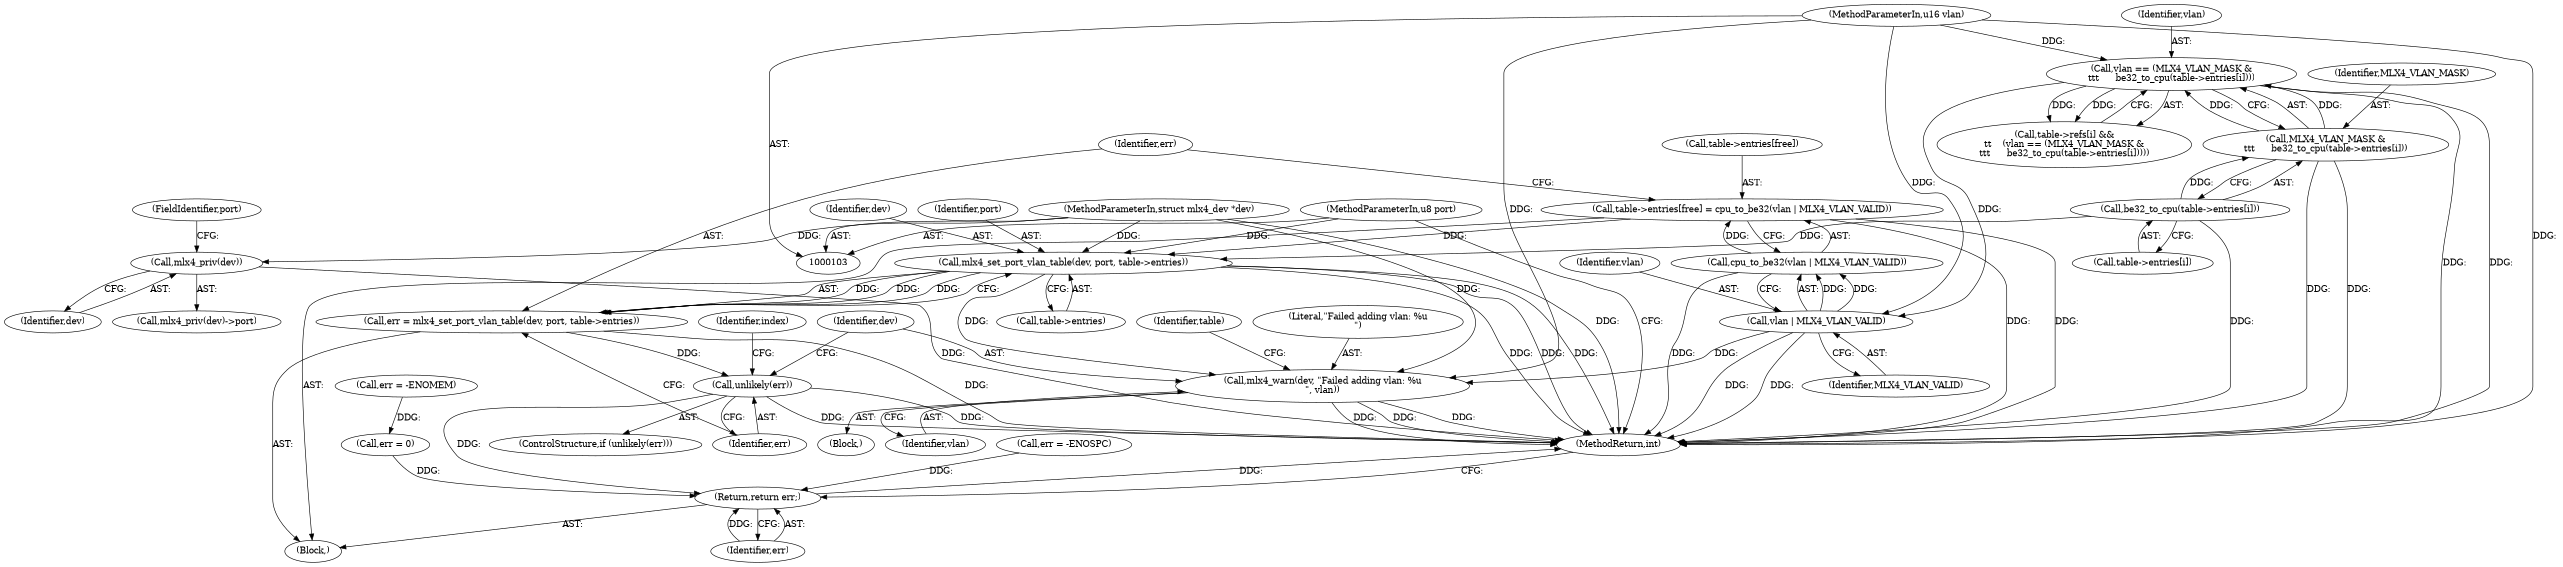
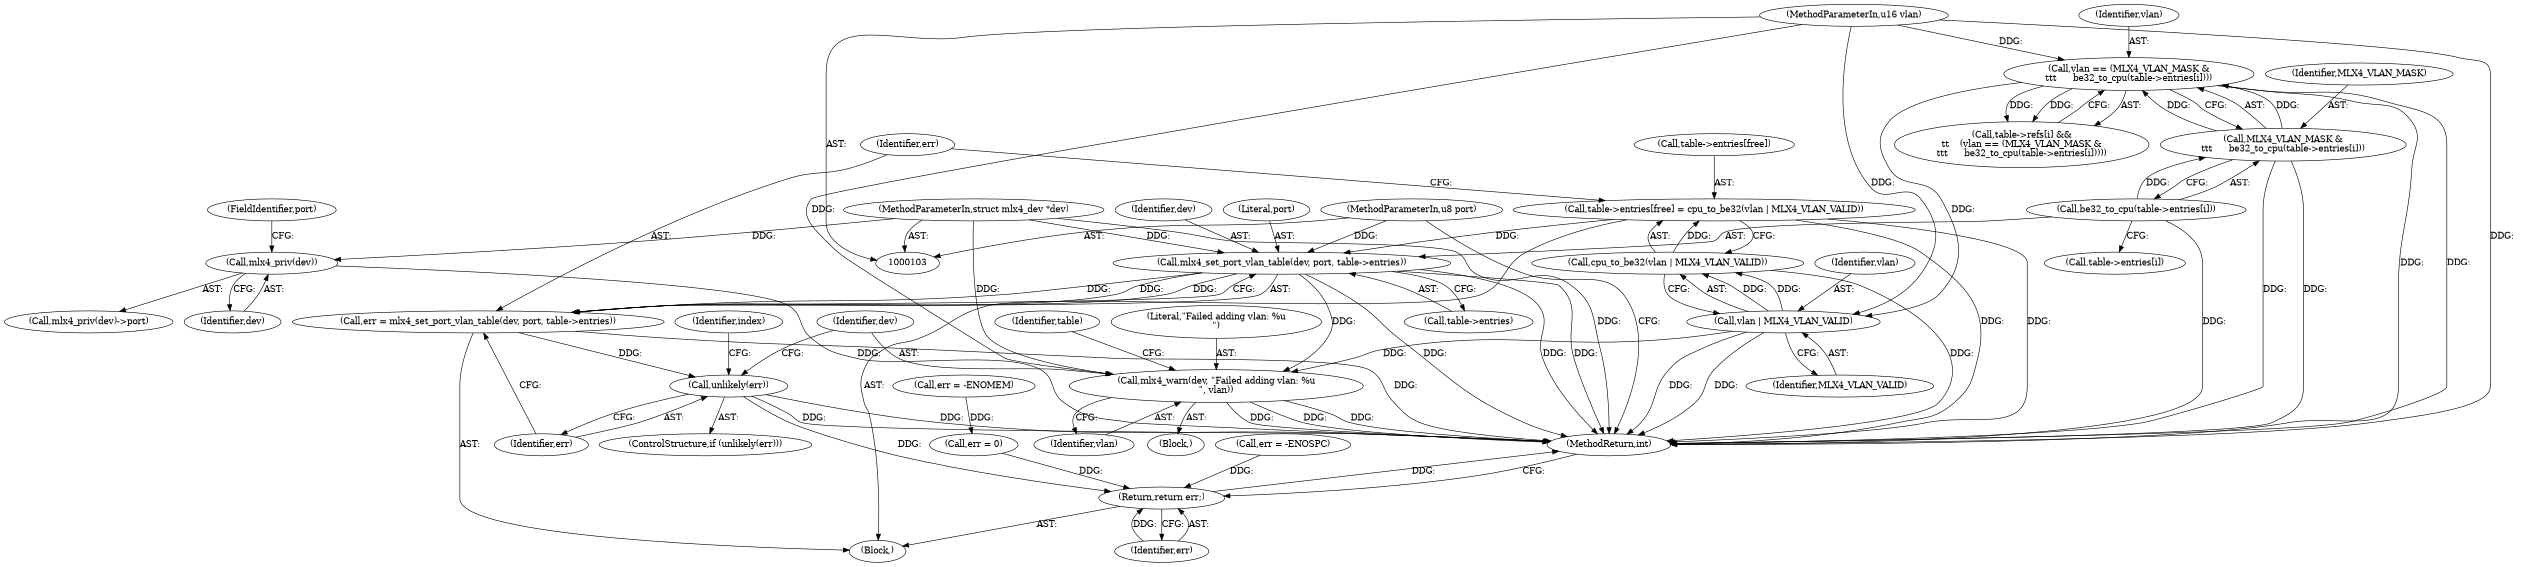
node "(Identifier,port)": label "(Identifier,port)" -> "(Literal,port)"
edge "(Call,be32_to_cpu(table->entries[i]))" -> "(Call,mlx4_set_port_vlan_table(dev, port, table->entries))": label "DDG: " -> "AST: "
edge "(Call,table->entries[i])" -> "(Call,be32_to_cpu(table->entries[i]))": removed, label "AST:"
